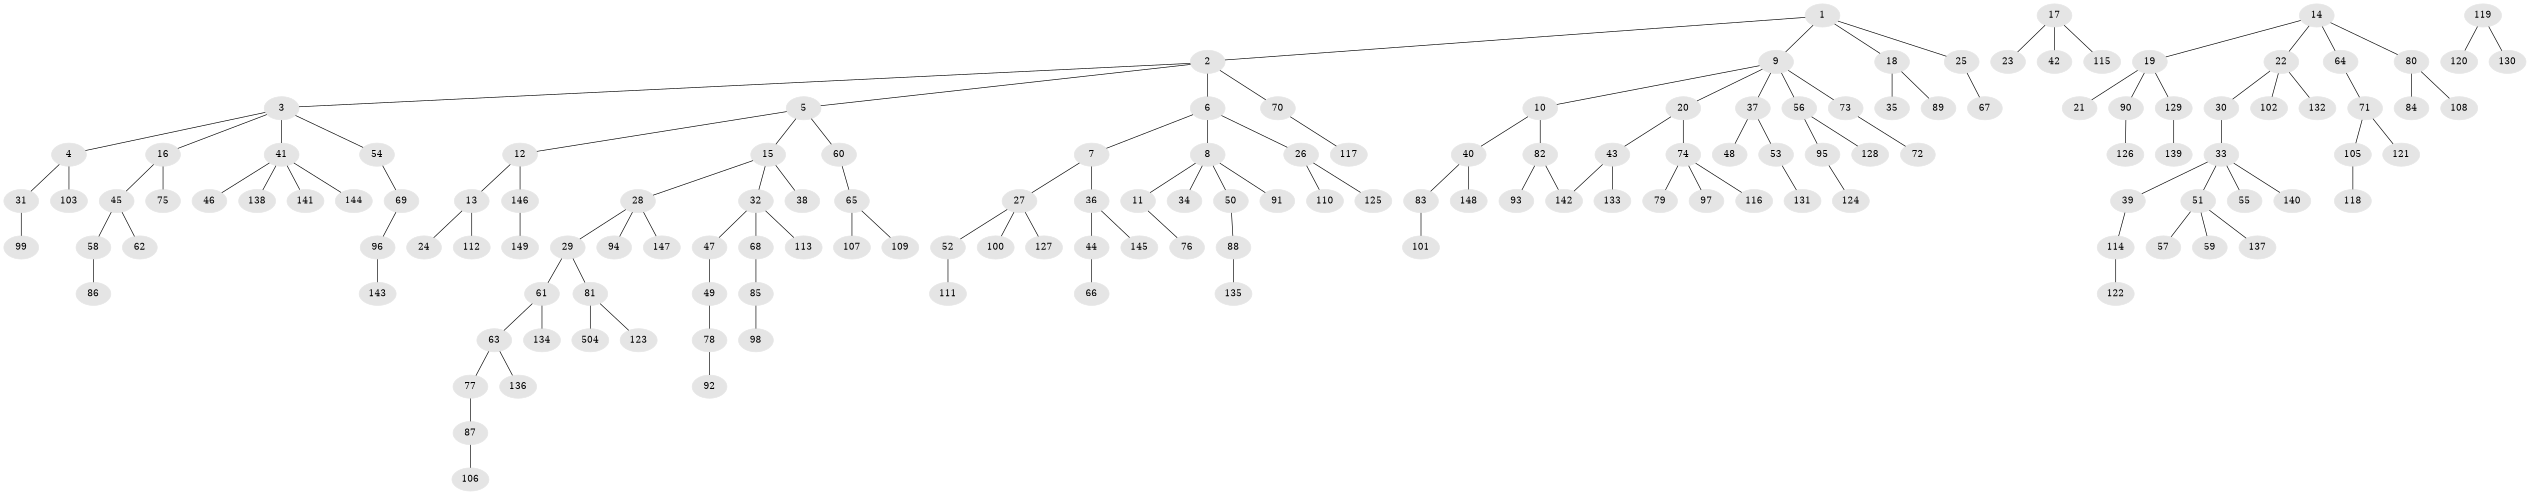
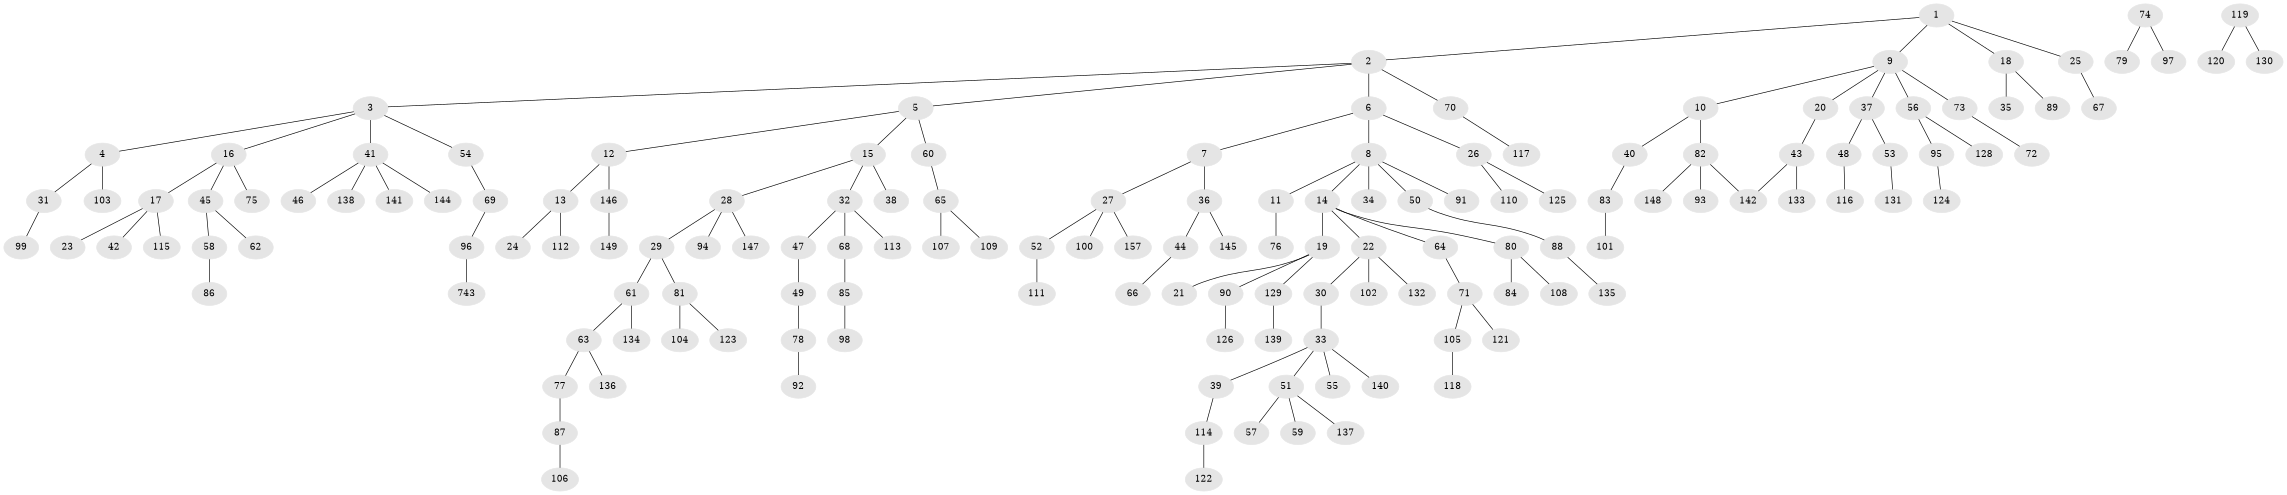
edge "20" -- "74": removed
edge "16" -- "17": added
edge "8" -- "14": added
edge "40" -- "148": now "82" -- "148"
edge "74" -- "116": now "48" -- "116"
node "127": label "127" -> "157"
node "143": label "143" -> "743"
node "504": label "504" -> "104"
